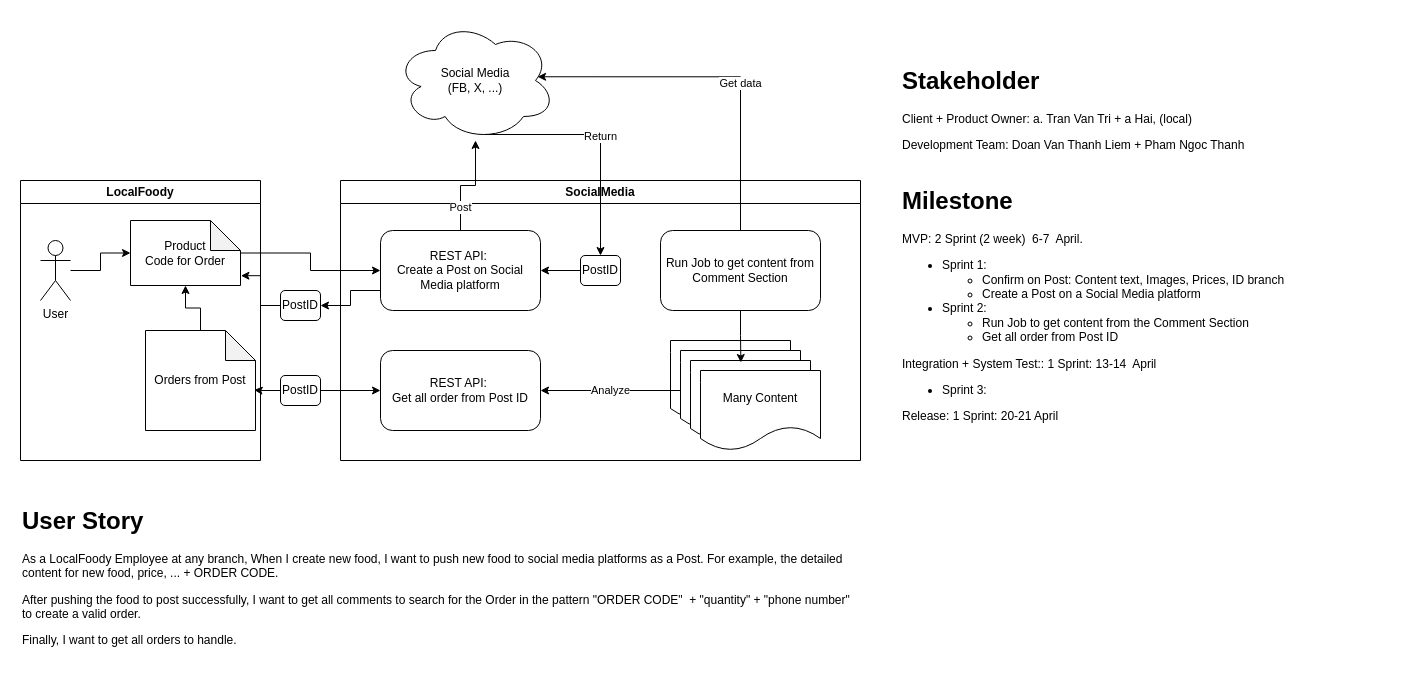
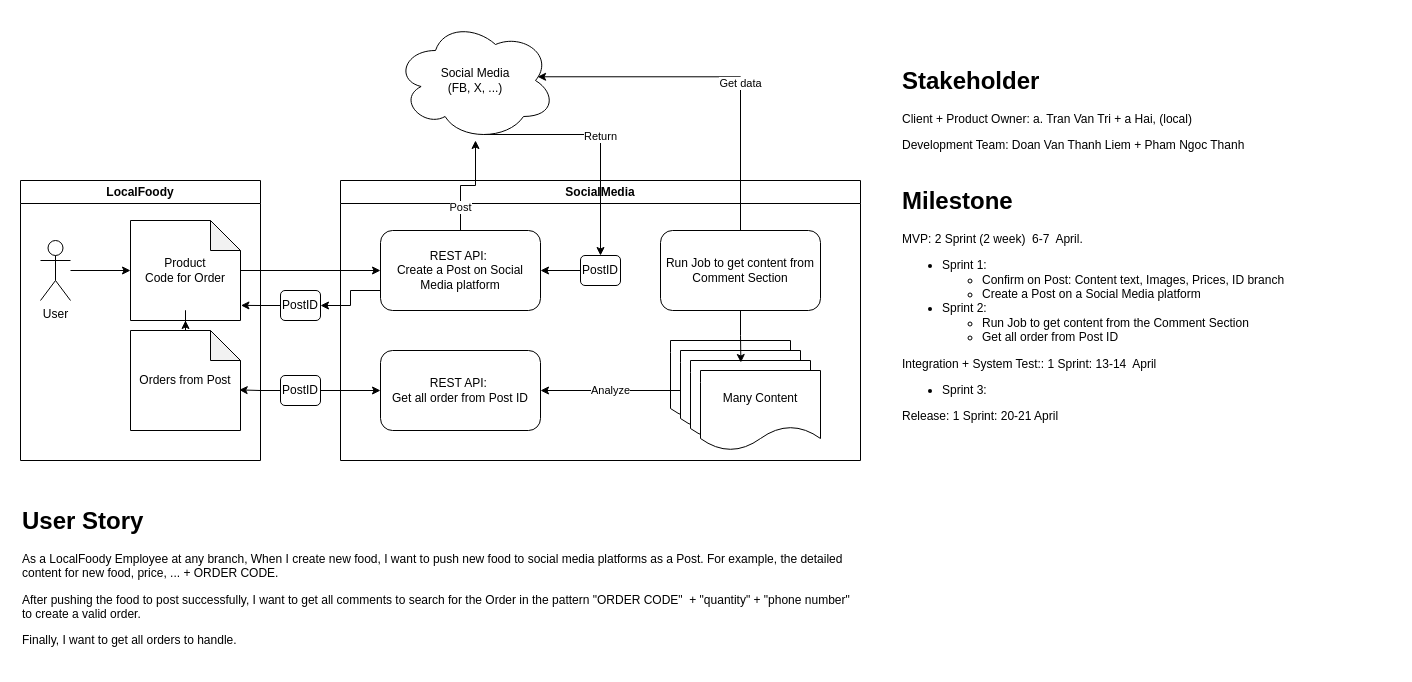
node "Product Code for Order": size 110x65 -> 110x100
node "Orders from Post": moved (201, 381) -> (186, 381)
